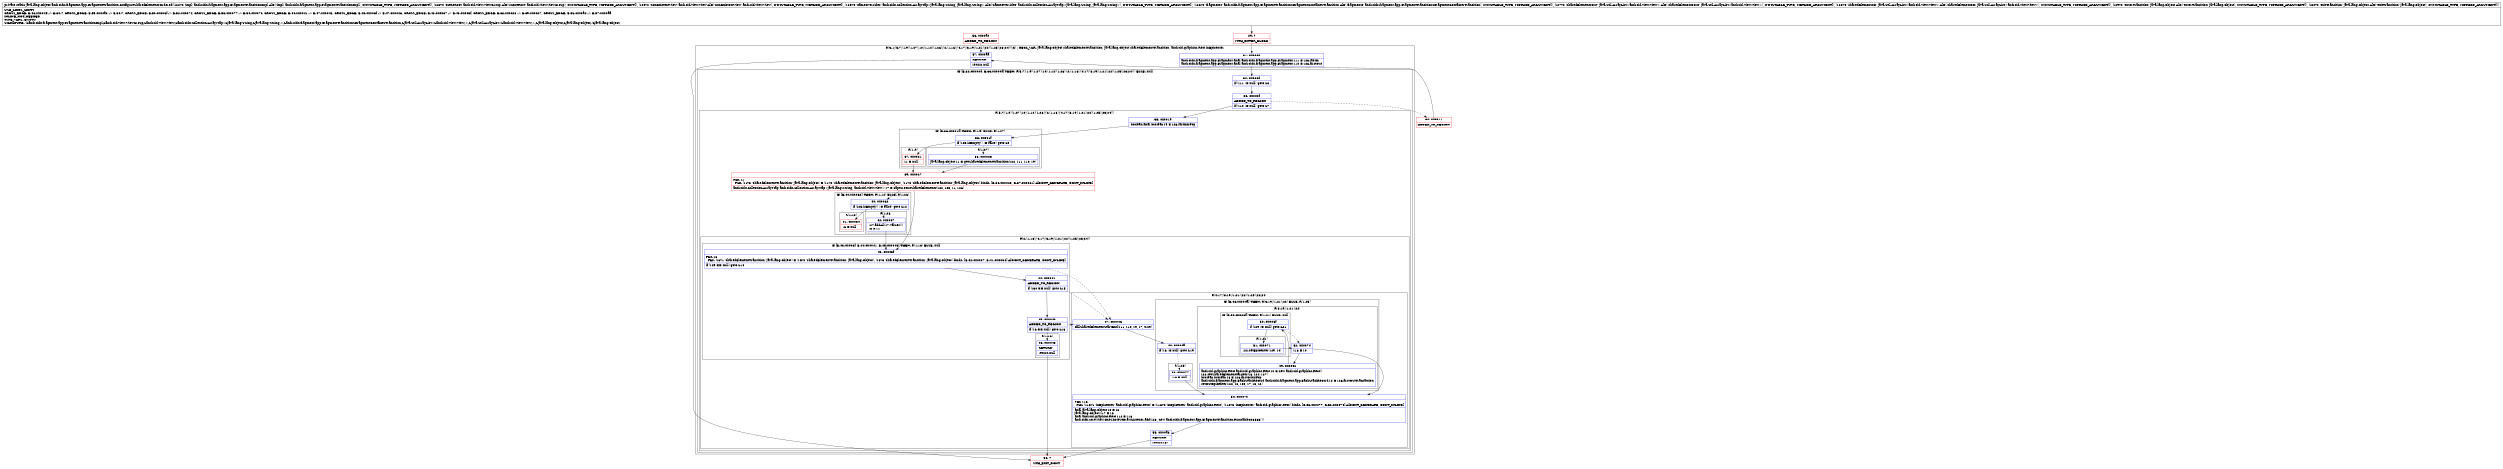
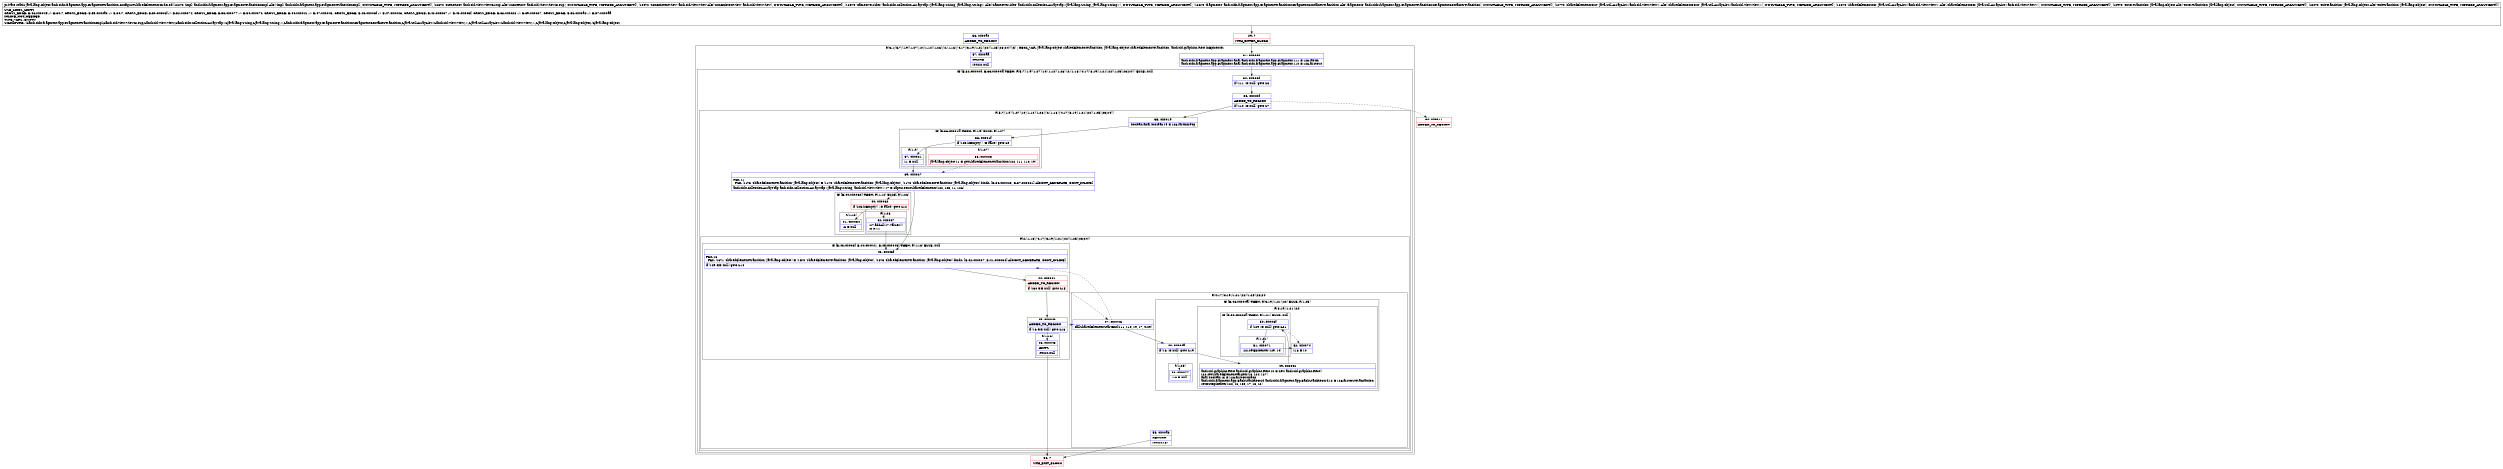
node "56: 0x00a4": color red -> blue
node "57: 0x00aa": text "RETURN" -> "INLINE"
edge "34: 0x0011" -> "57: 0x00aa": removed
edge "36: 0x001f" -> "38: 0x0023": removed
node "37: 0x0021": color red -> blue
node "38: 0x0023": color blue -> red
edge "38: 0x0023" -> "39: 0x0027": style solid -> dashed
node "39: 0x0027": color red -> blue
node "40: 0x0032": color blue -> red
node "41: 0x0034": color red -> blue
edge "57: 0x00aa" -> "30: ?": removed
node "44: 0x0041": color blue -> red
edge "43: 0x003f" -> "47: 0x0046": reversed
node "46: 0x0045": text "RETURN" -> "HINTS"
edge "52: 0x0074" -> "49: 0x004c": now "48: 0x004a" -> "49: 0x004c"
node "49: 0x004c": text "boolean boolean r3 = r26.firstOutIsPop" -> "final boolean r3 = r26.firstOutIsPop"
node "54: 0x007c": removed
node "30: ?": text "MTH_EXIT_DONT" -> "MTH_EXIT_BLOCK"
